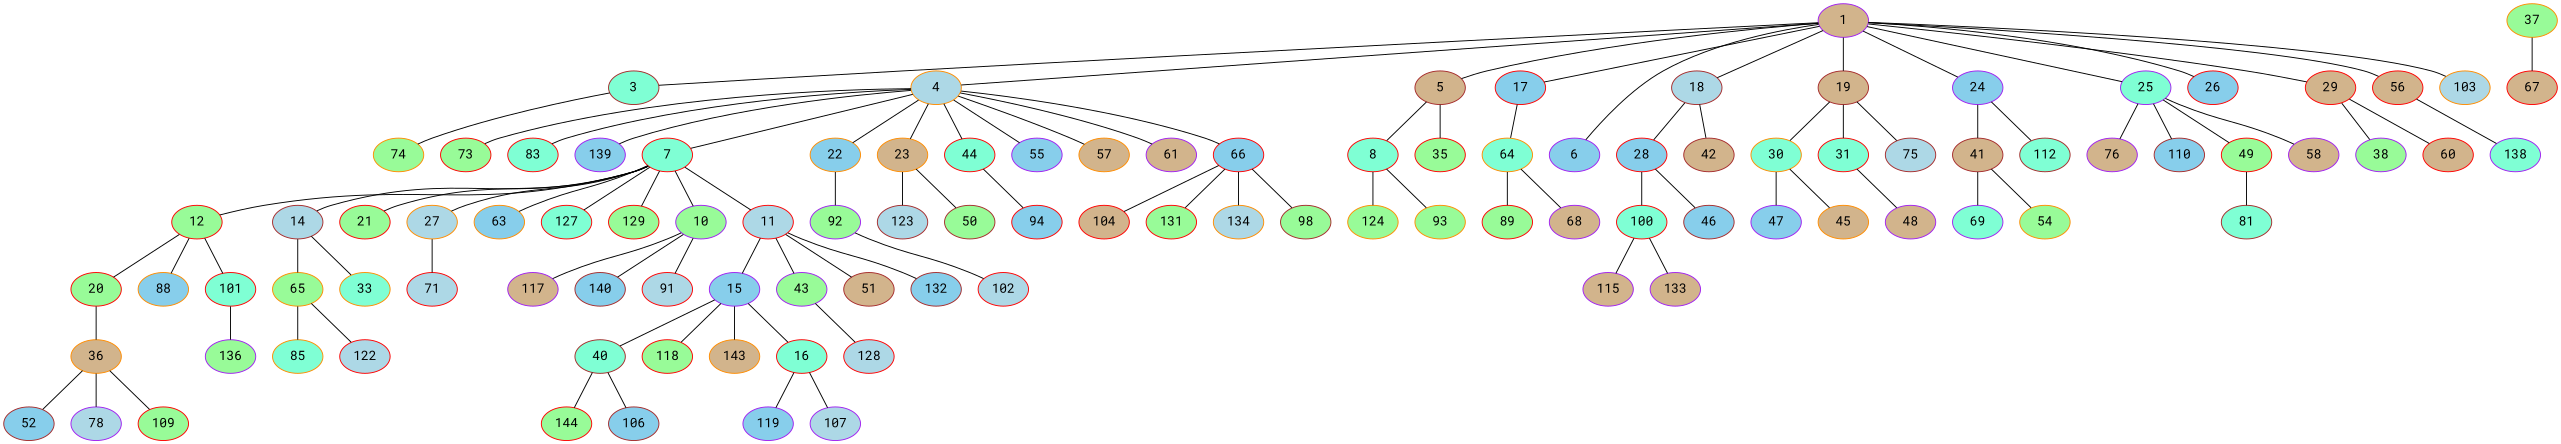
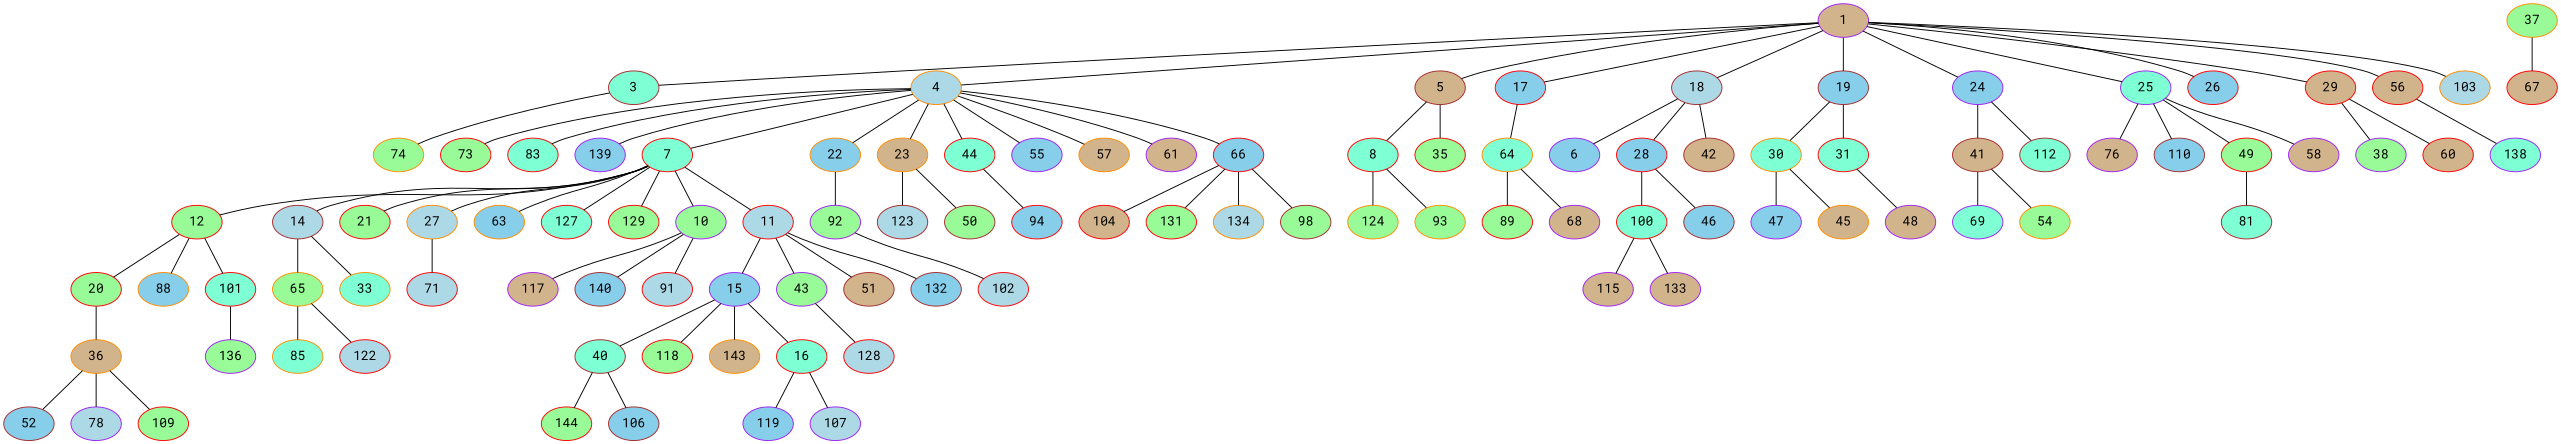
edge "1" -- "6": now "18" -- "6"
node "19": fillcolor tan -> skyblue
node "75": removed
